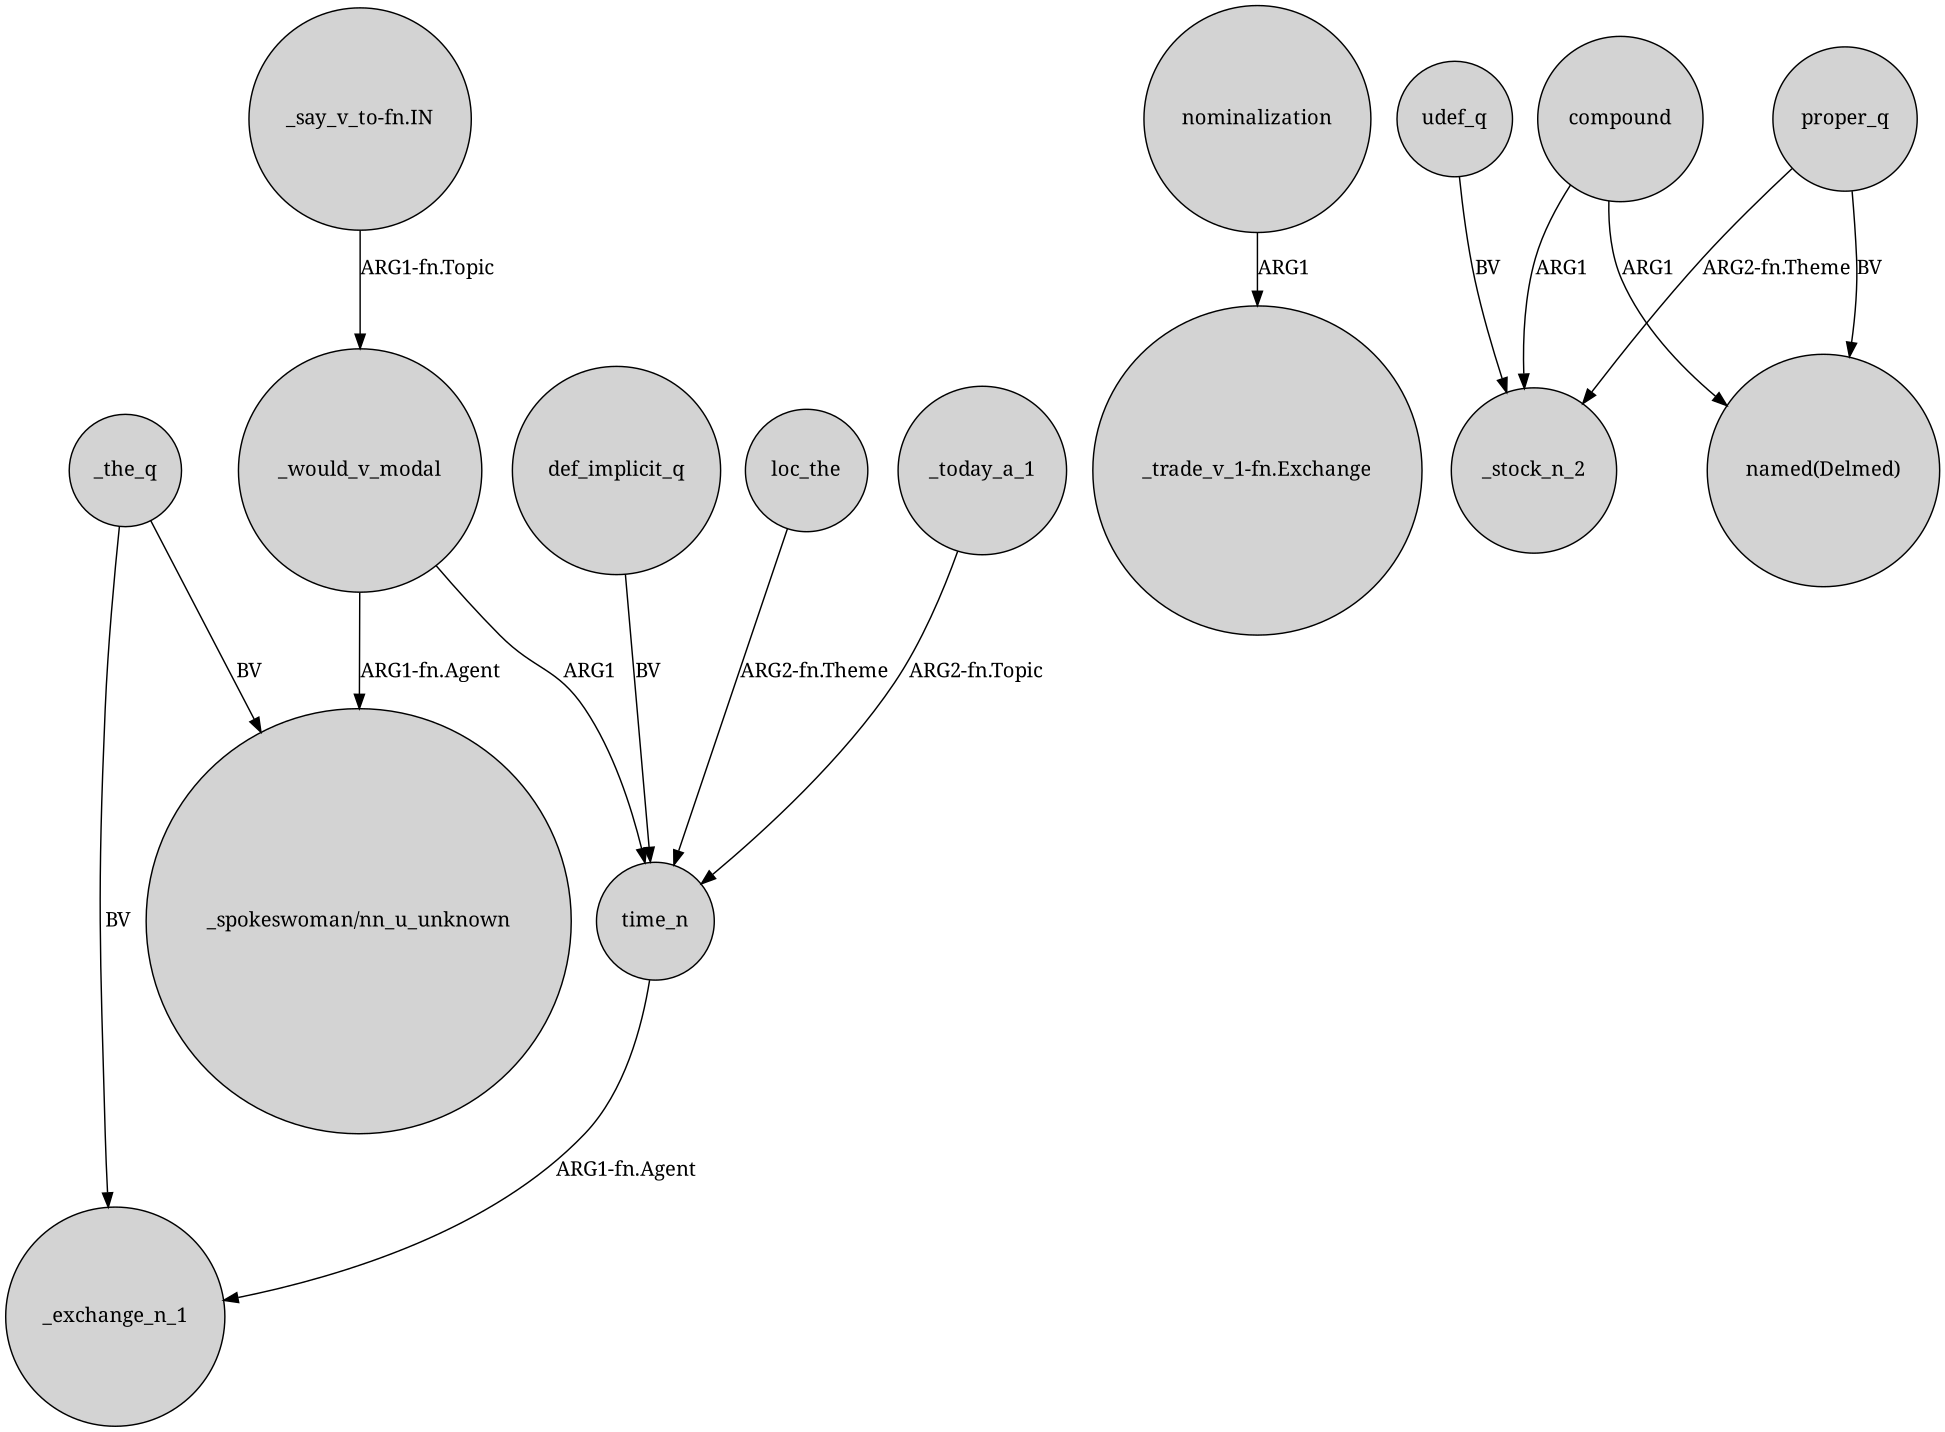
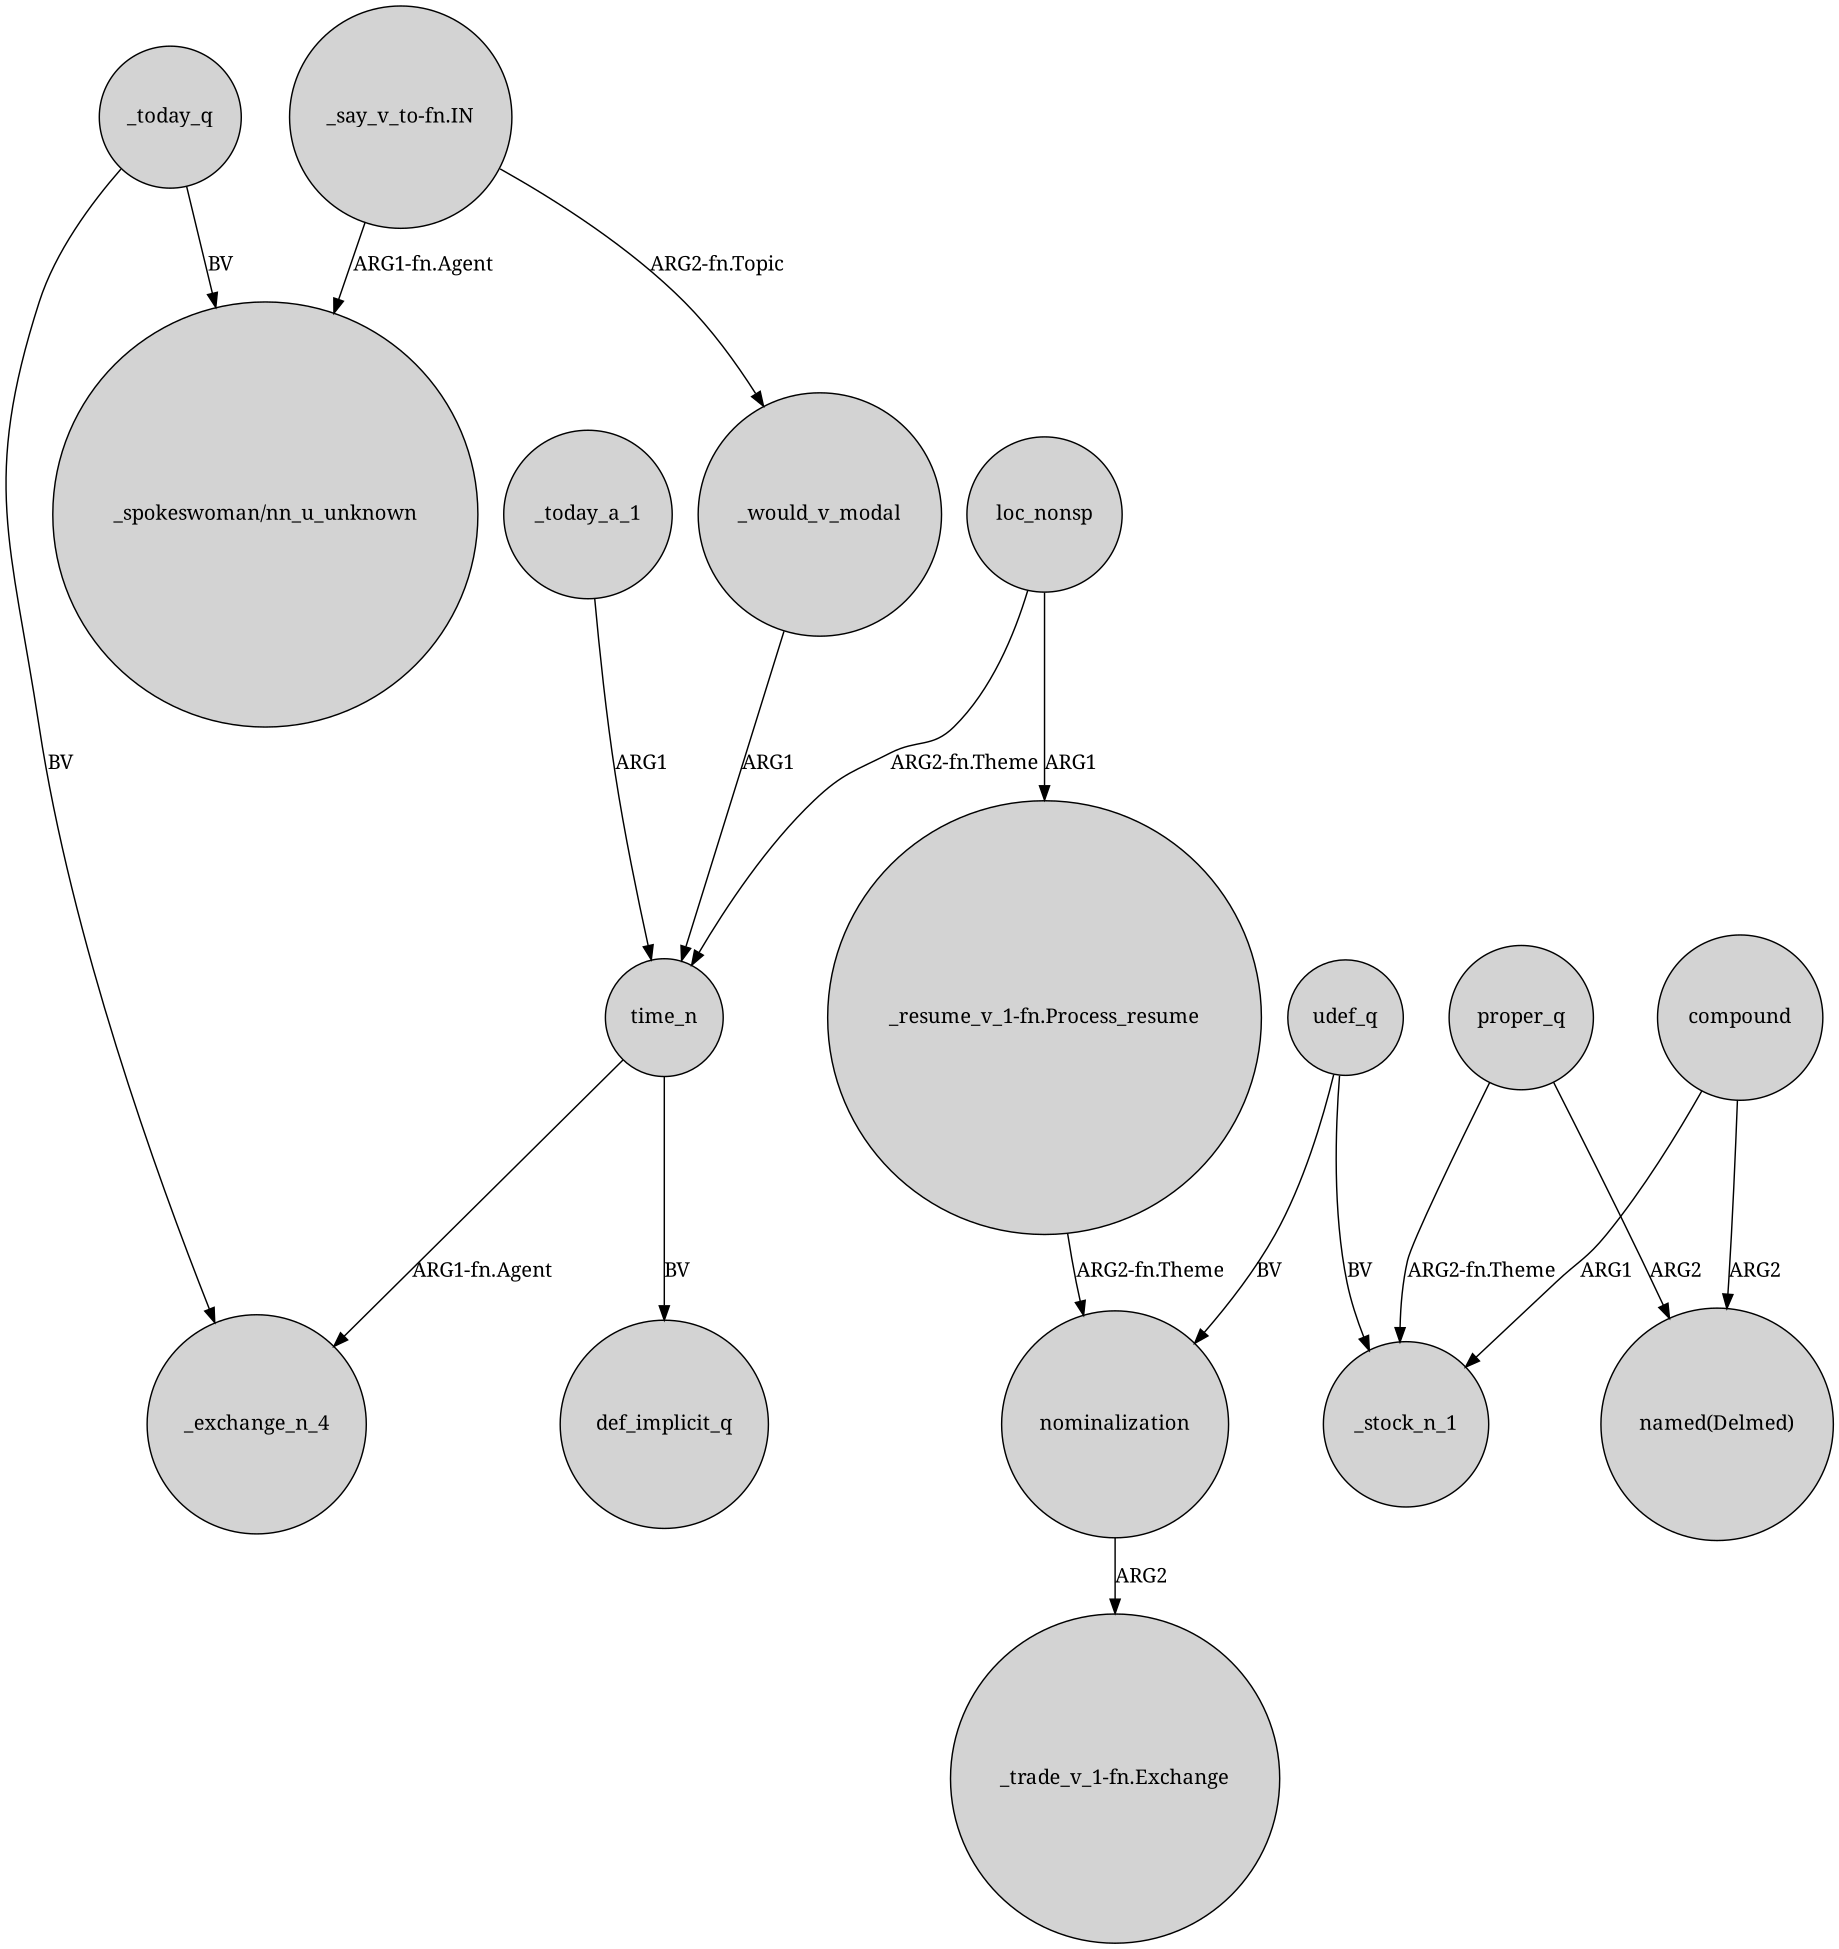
edge "_say_v_to-fn.IN" -> "_would_v_modal": label "ARG1-fn.Topic" -> "ARG2-fn.Topic"
edge "nominalization" -> "_trade_v_1-fn.Exchange": label "ARG1" -> "ARG2"
edge "compound" -> "named(Delmed)": label "ARG1" -> "ARG2"
edge "proper_q" -> "named(Delmed)": label "BV" -> "ARG2"
node "_the_q": label "_the_q" -> "_today_q"
node "loc_the": label "loc_the" -> "loc_nonsp"
node "_stock_n_2": label "_stock_n_2" -> "_stock_n_1"
edge "_would_v_modal" -> "_spokeswoman/nn_u_unknown": now "_say_v_to-fn.IN" -> "_spokeswoman/nn_u_unknown"
edge "_today_a_1" -> "time_n": label "ARG2-fn.Topic" -> "ARG1"
edge "def_implicit_q" -> "time_n": reversed
node "_resume_v_1-fn.Process_resume": added
edge "udef_q" -> "nominalization": added, label "BV"
node "_exchange_n_1": label "_exchange_n_1" -> "_exchange_n_4"
